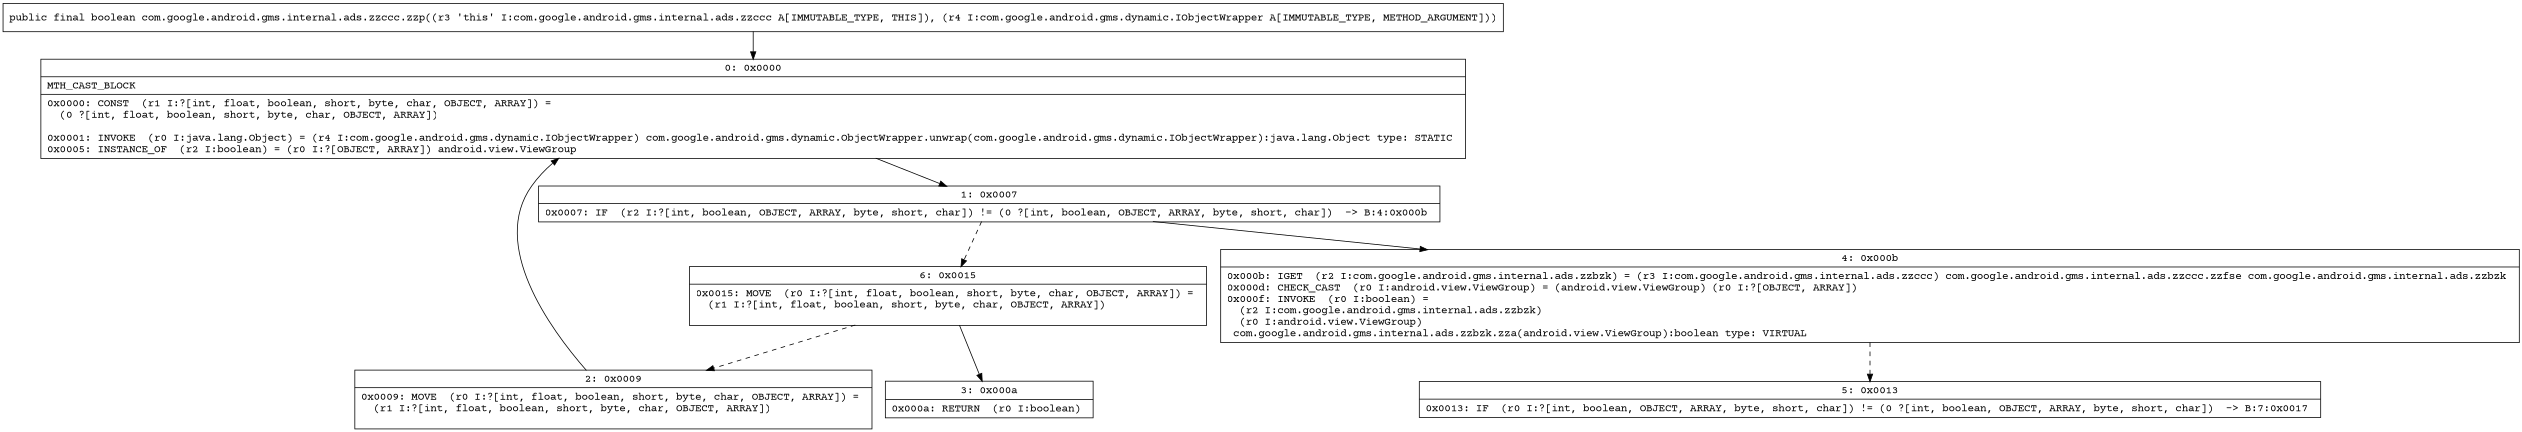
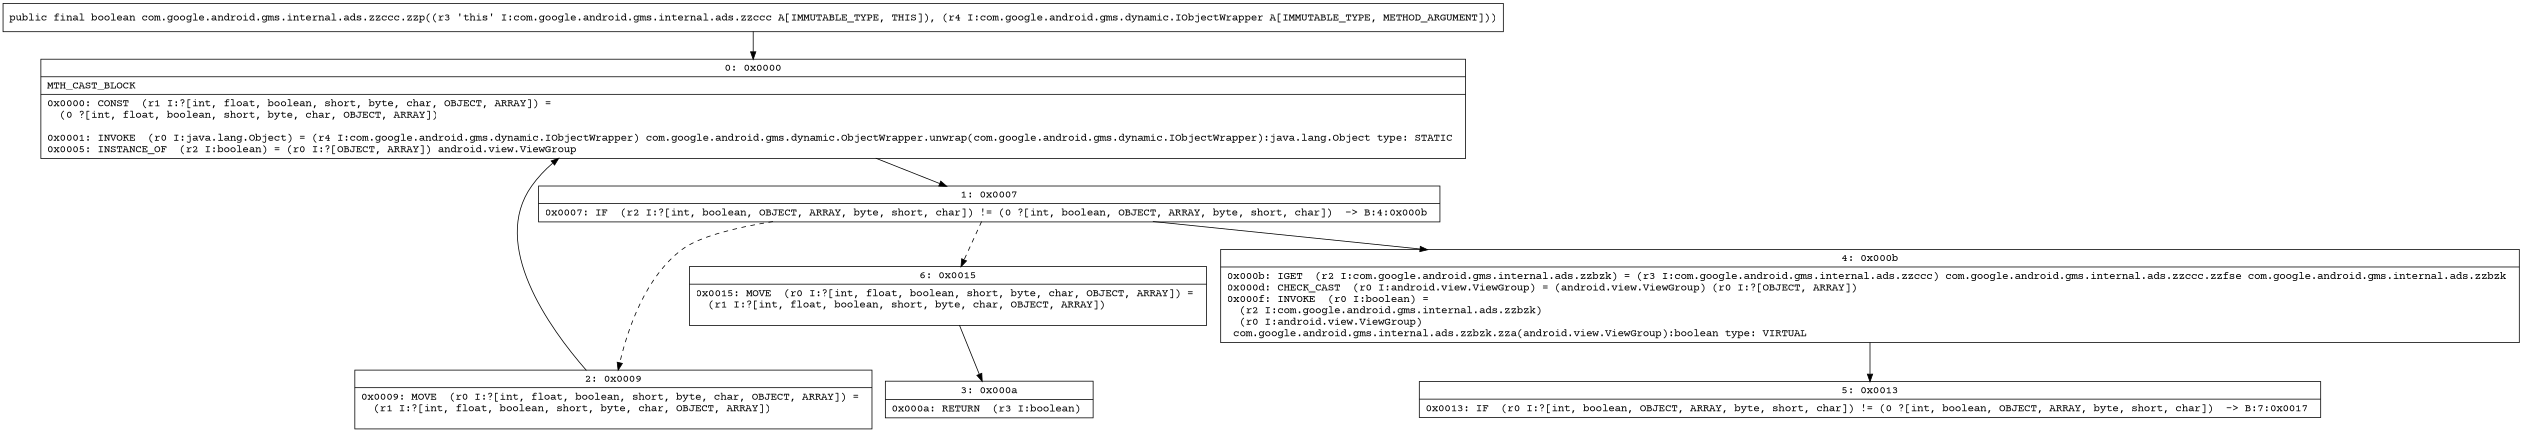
edge "6: 0x0015" -> "2: 0x0009": now "1: 0x0007" -> "2: 0x0009"
edge "4: 0x000b" -> "5: 0x0013": style dashed -> solid
node "3: 0x000a": text "0x000a: RETURN  (r0 I:boolean)" -> "0x000a: RETURN  (r3 I:boolean)"
